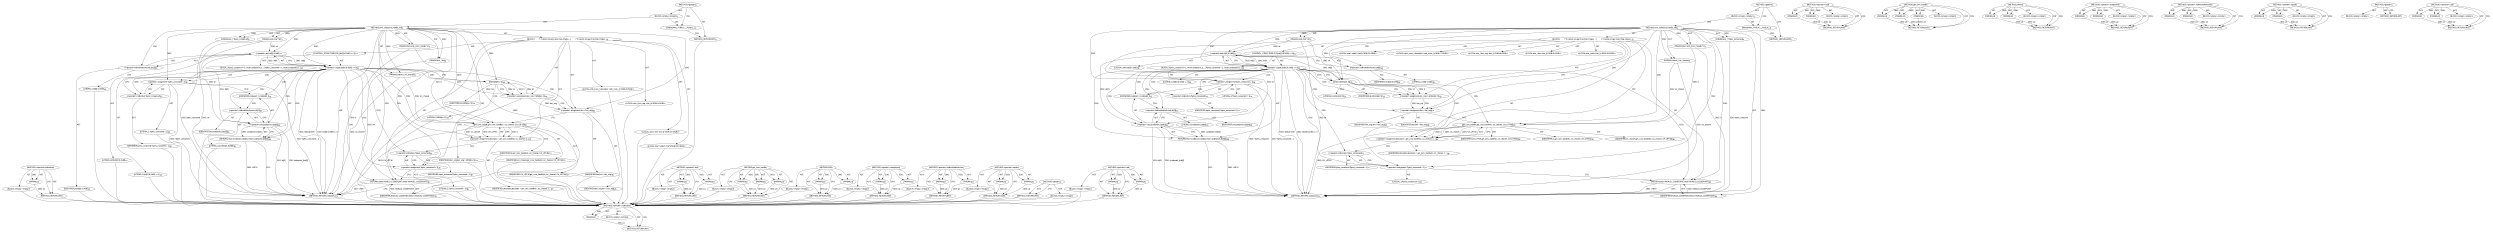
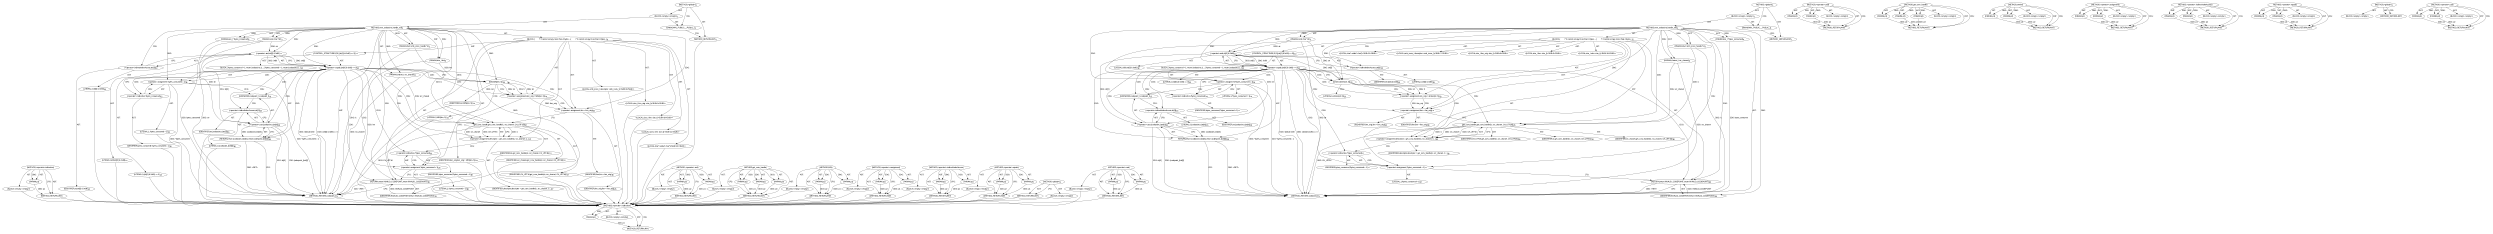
edge "(PARAM,size_t len)" -> "(MIN,MIN(len, 5))": added, label "DDG: len"
node "(IDENTIFIER,str,strnlen(str, 5))": removed
node "<(LOCAL,size_t ilen: size_t)<SUB>10</SUB>>": added
